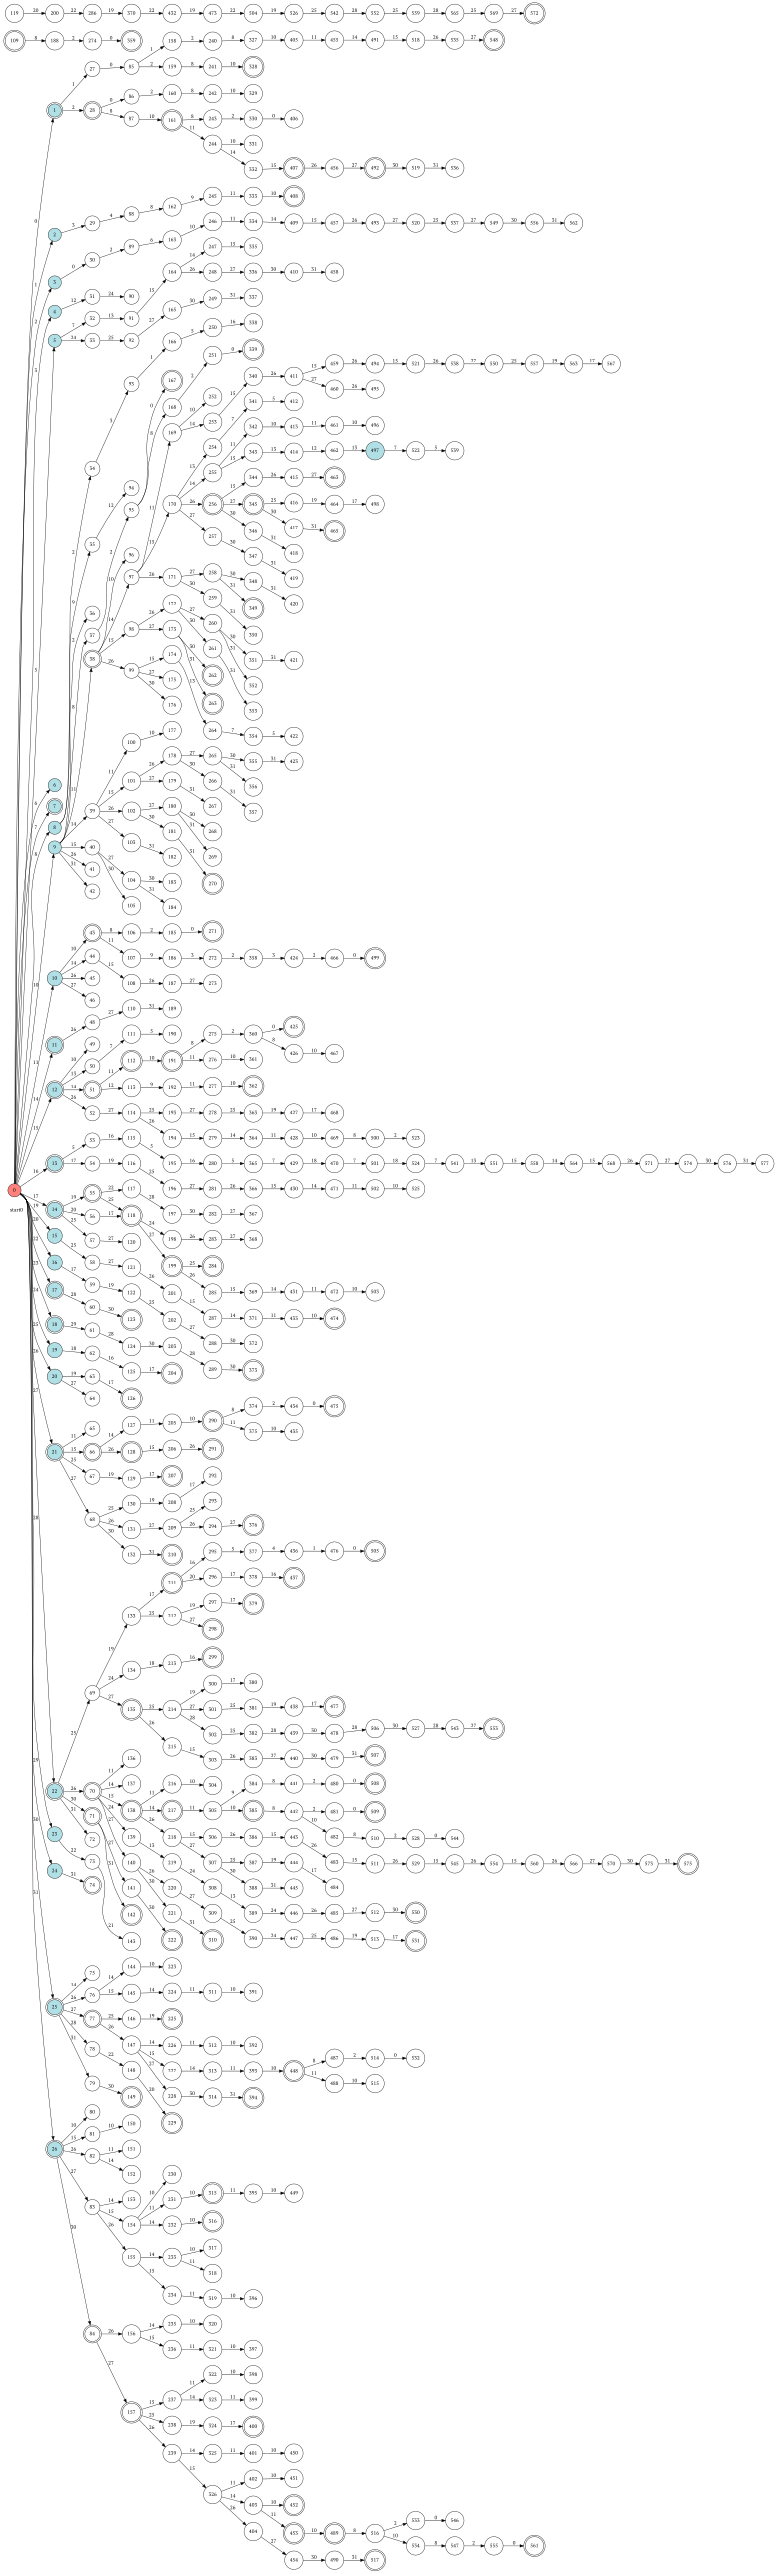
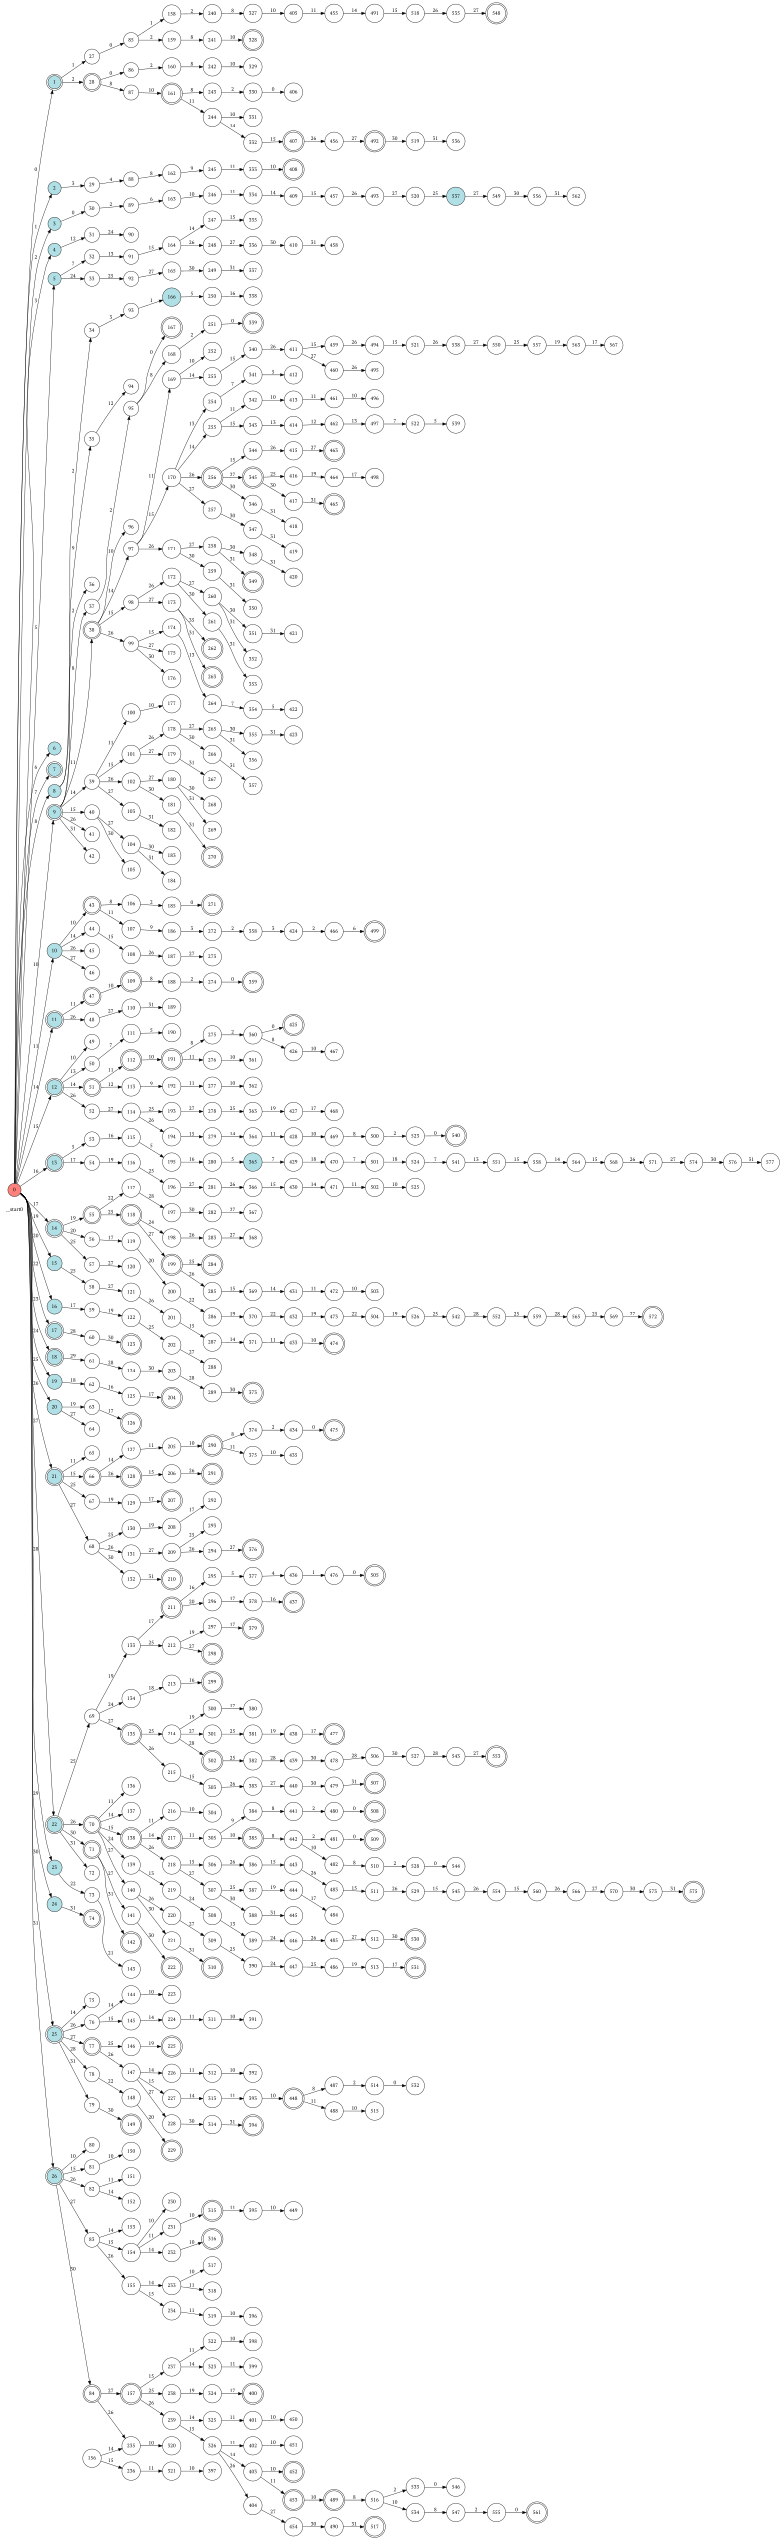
node "537": fillcolor white -> powderblue
node "166": fillcolor white -> powderblue
node "497": fillcolor powderblue -> white
edge "173" -> "262": label "30" -> "35"
node "9": shape circle -> doublecircle
edge "466" -> "499": label "0" -> "6"
node "47": added
node "362": shape doublecircle -> circle
node "540": added
node "365": fillcolor white -> powderblue
edge "56" -> "118": now "56" -> "119"
node "372": removed
node "302": shape circle -> doublecircle
edge "84" -> "156": now "84" -> "235"
